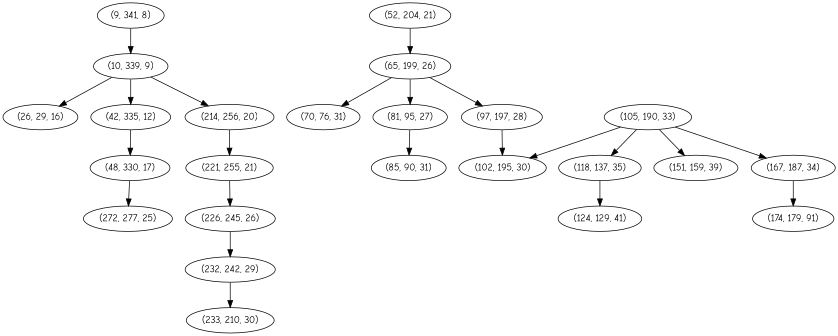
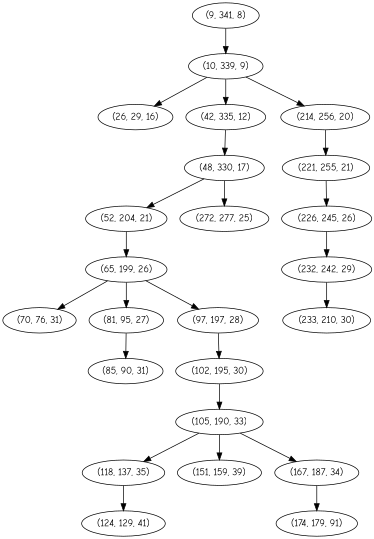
edge "(105, 190, 33)" -> "(102, 195, 30)": reversed
edge "(48, 330, 17)" -> "(52, 204, 21)": added
